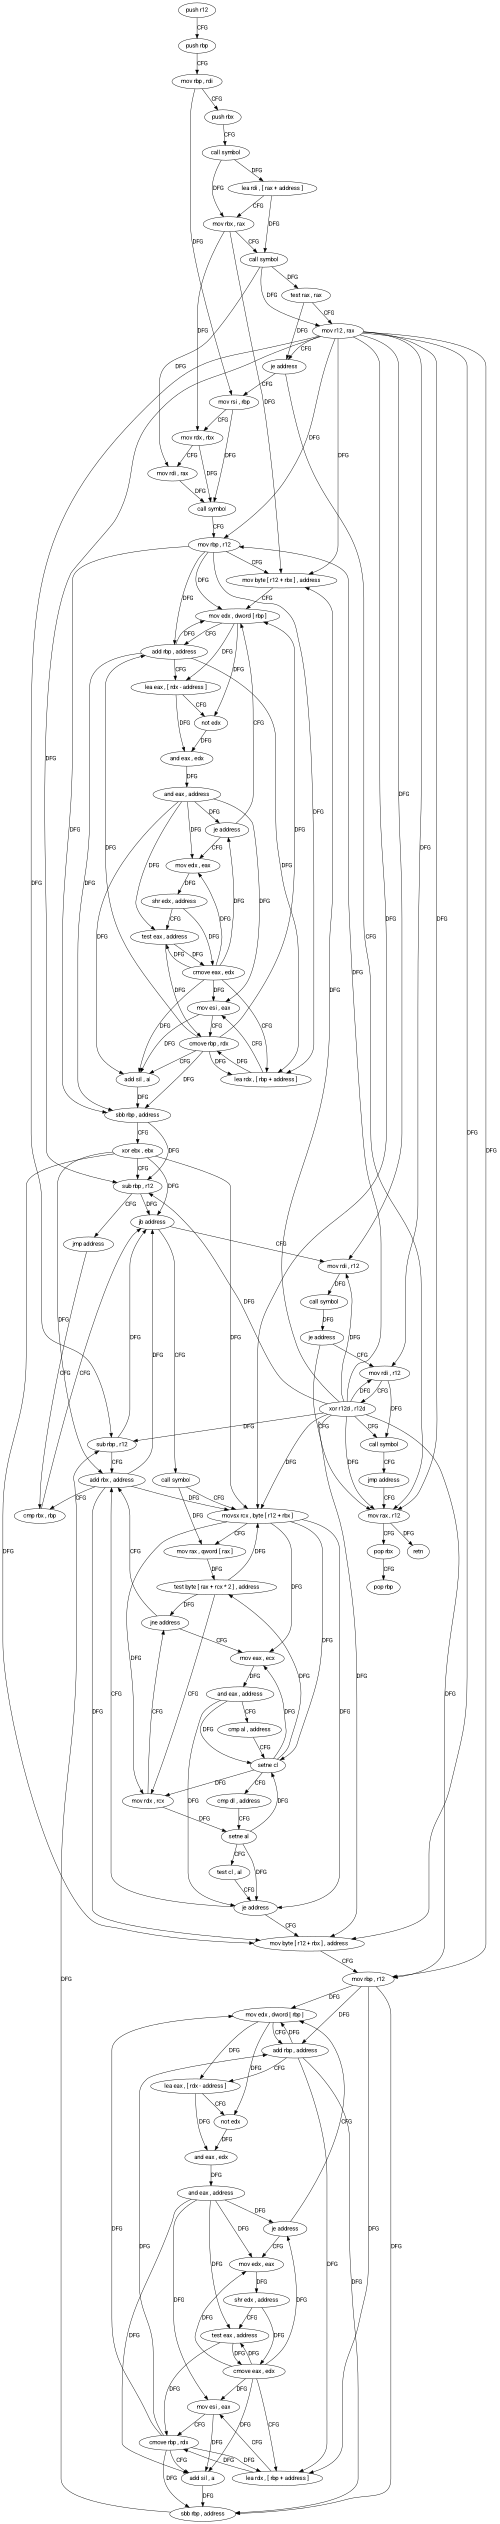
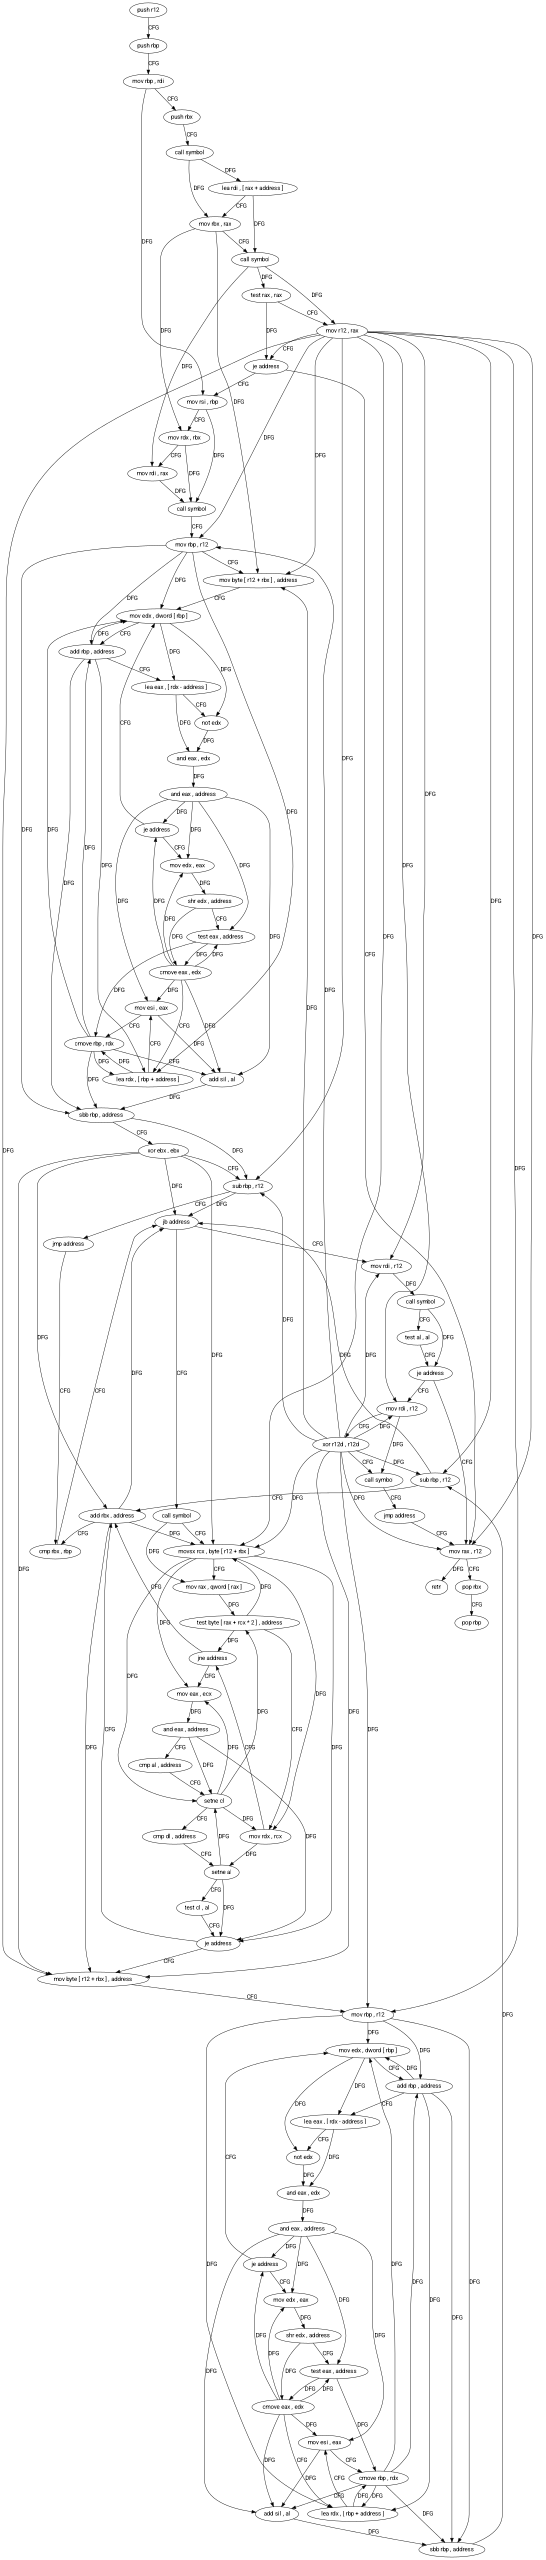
node "test al , al": added
